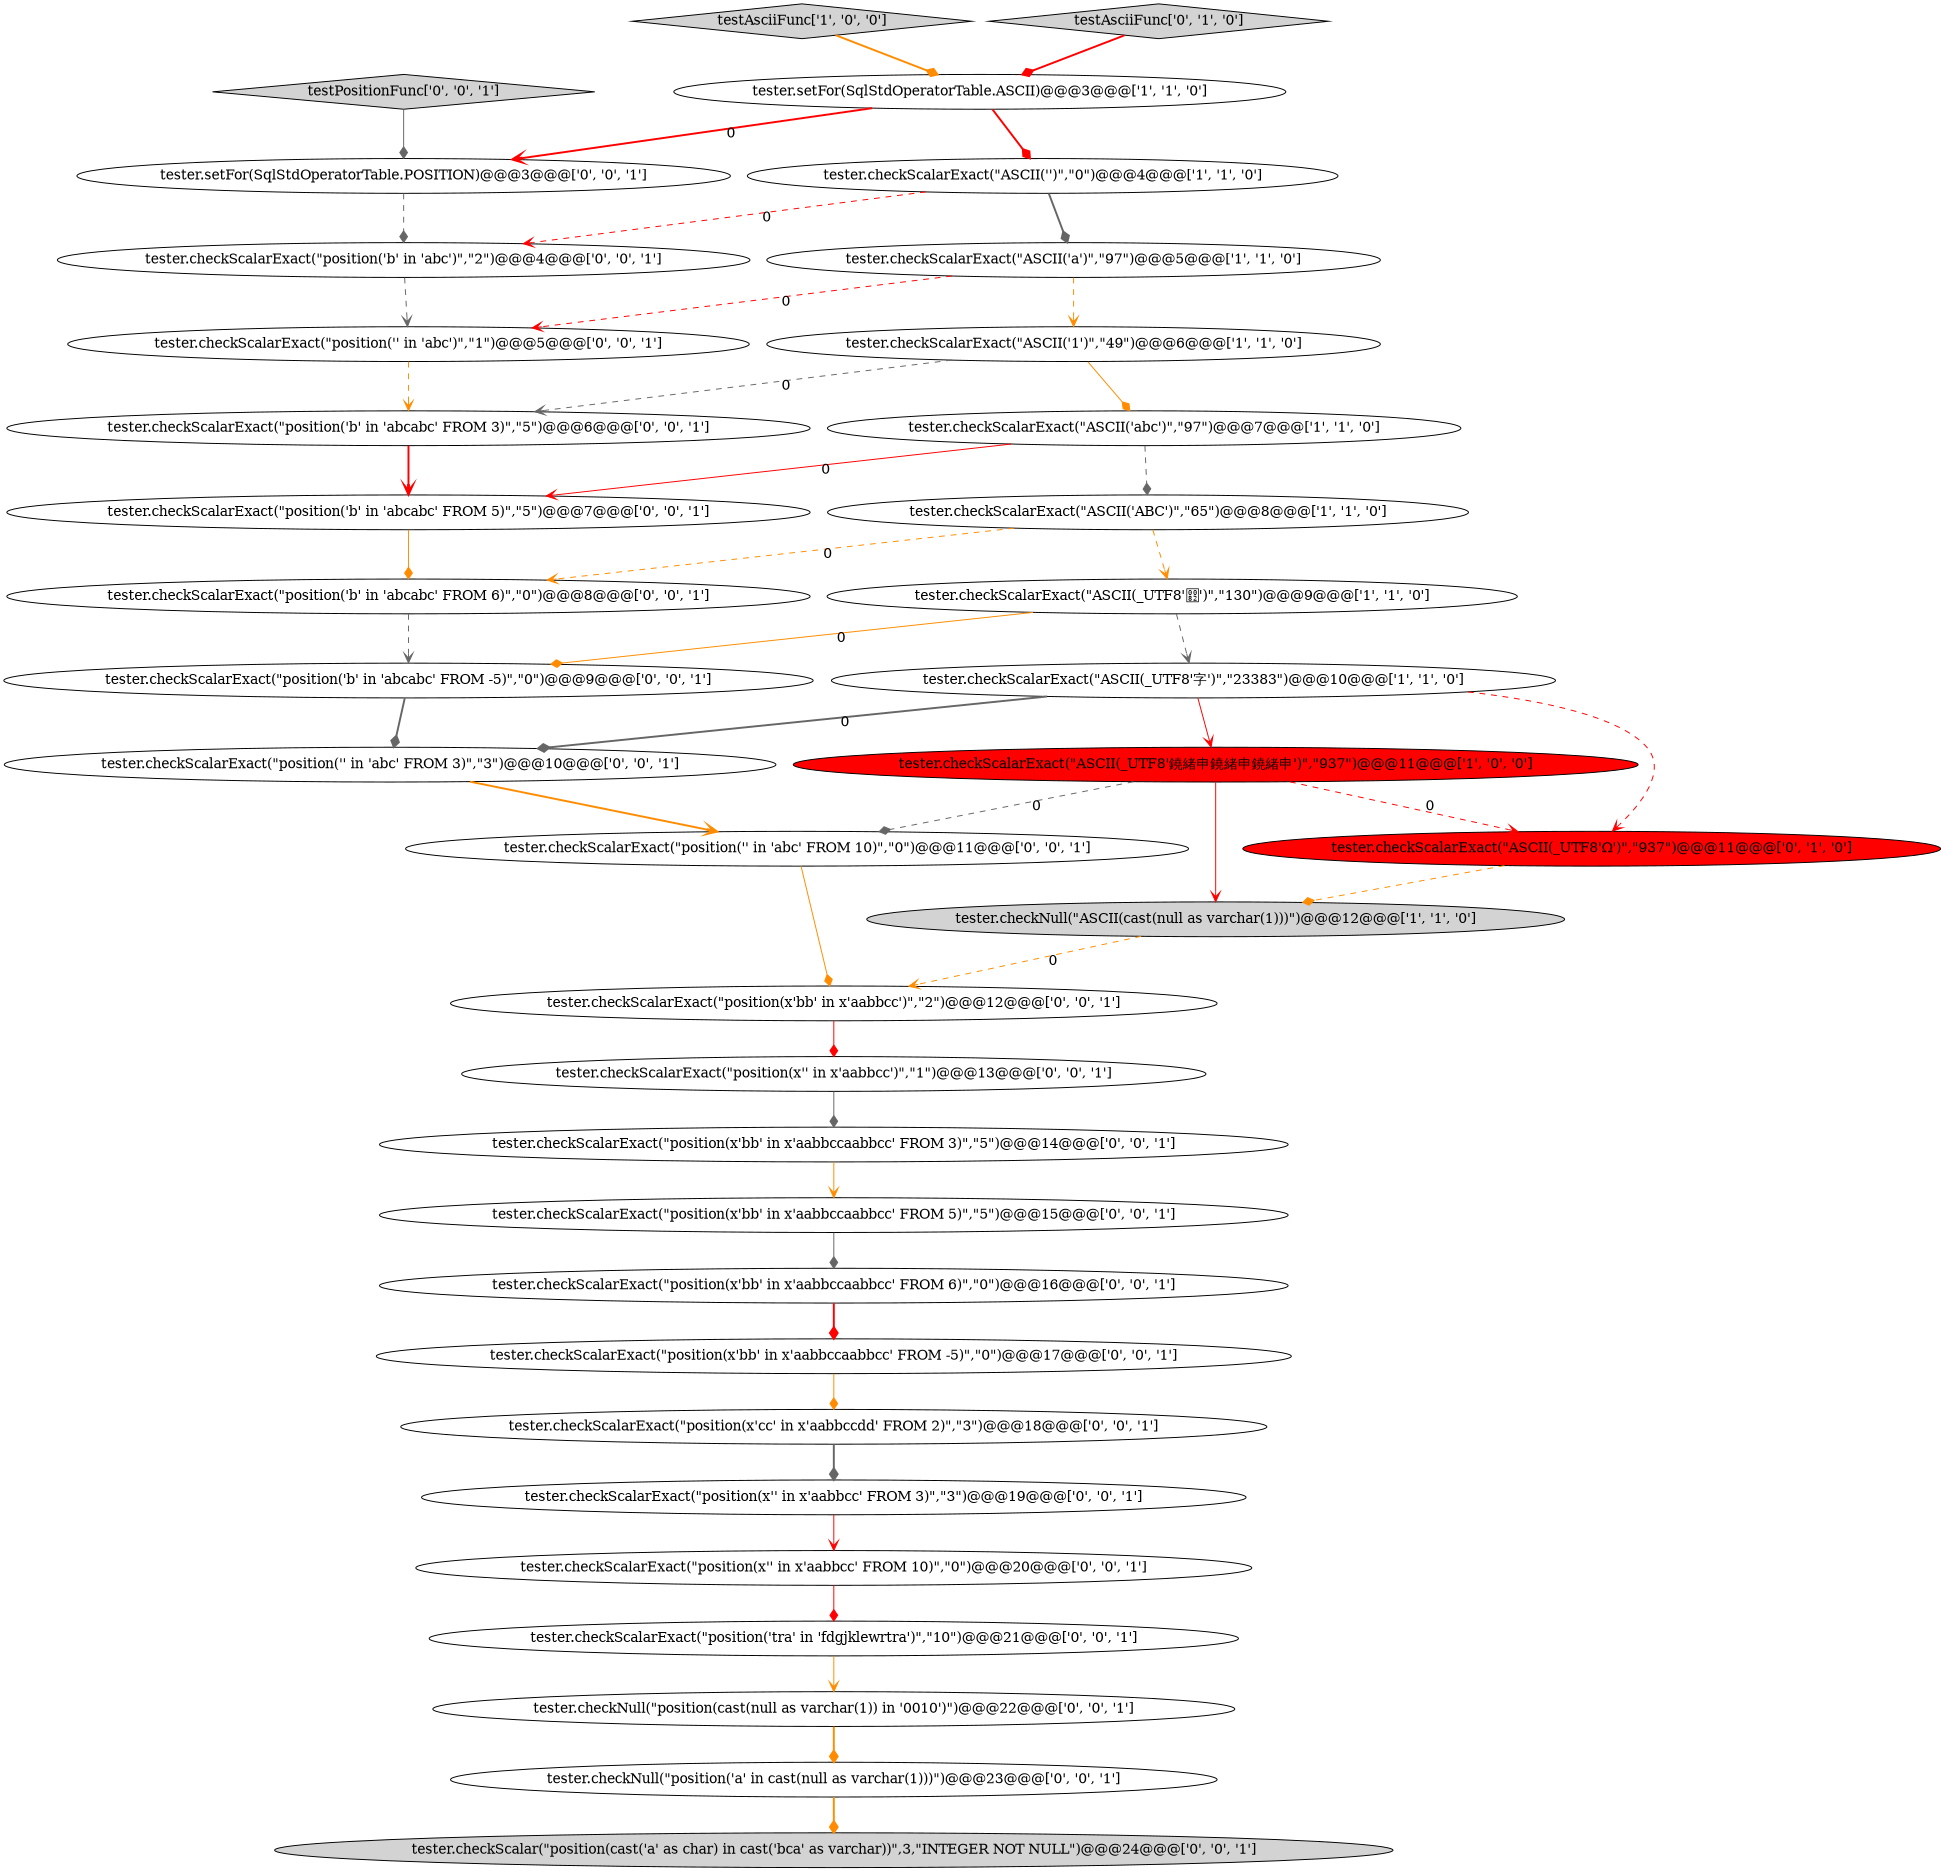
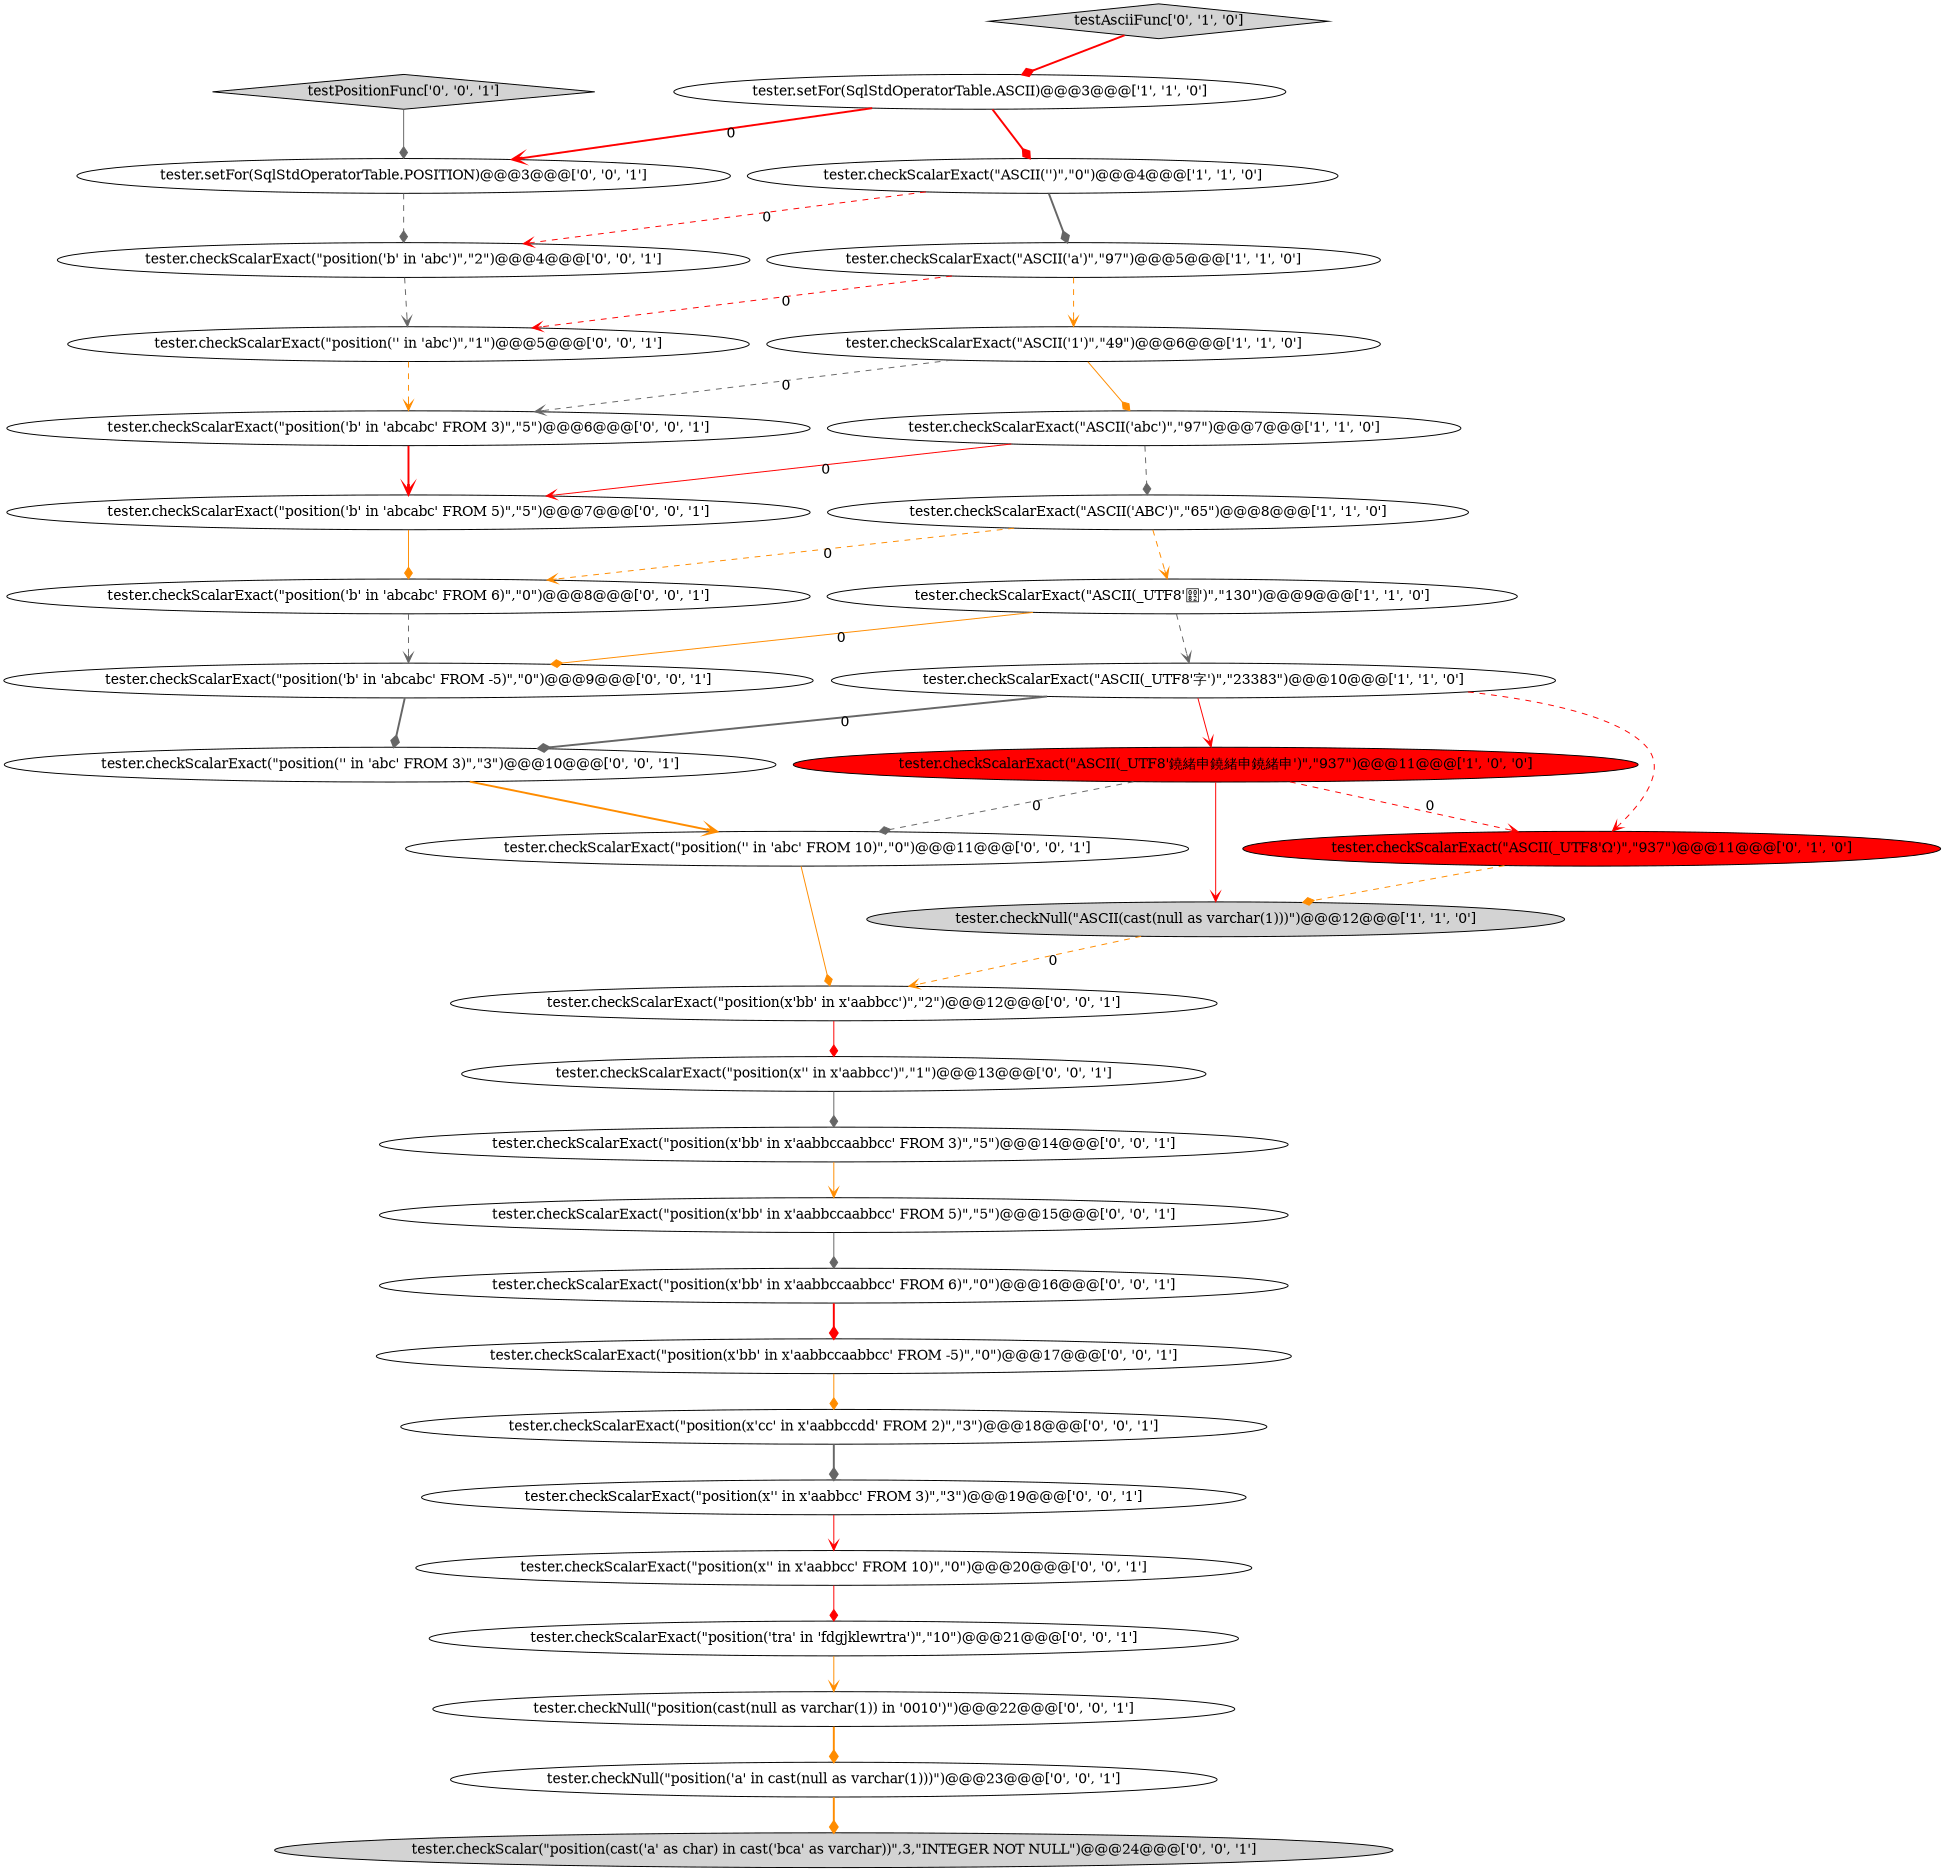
node "testAsciiFunc['1', '0', '0']": removed
